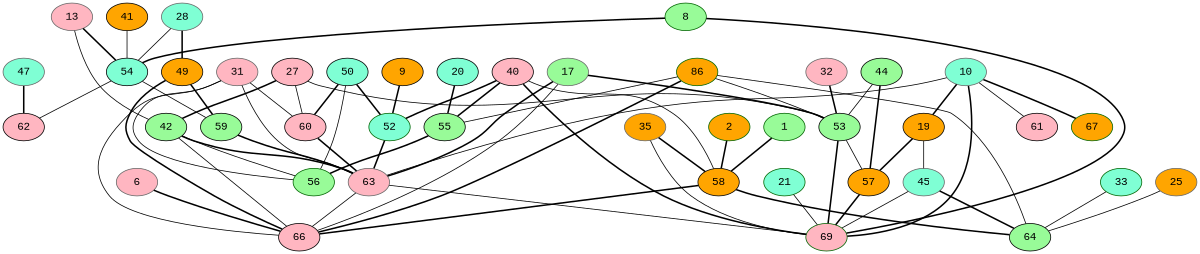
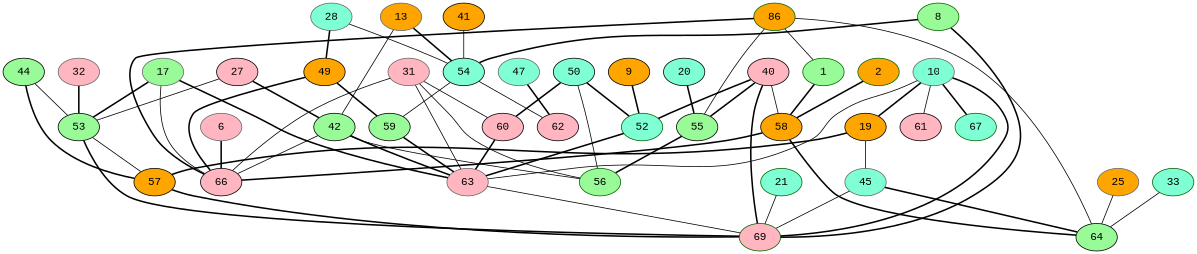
node "13": fillcolor lightpink -> orange
edge "86" -- "53": now "86" -- "1"
edge "27" -- "60": removed
node "35": removed
node "67": fillcolor orange -> aquamarine
edge "63" -- "66": removed
